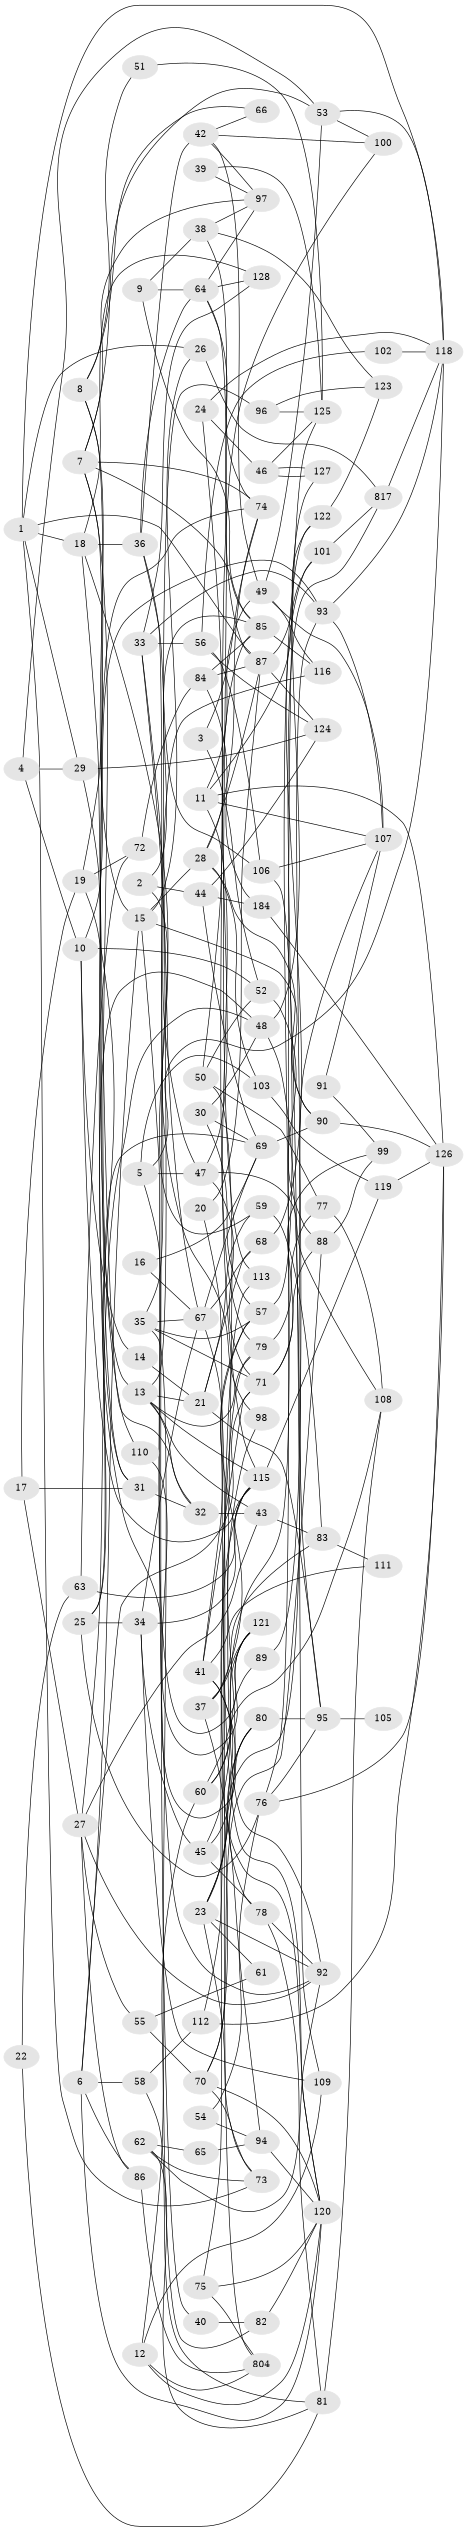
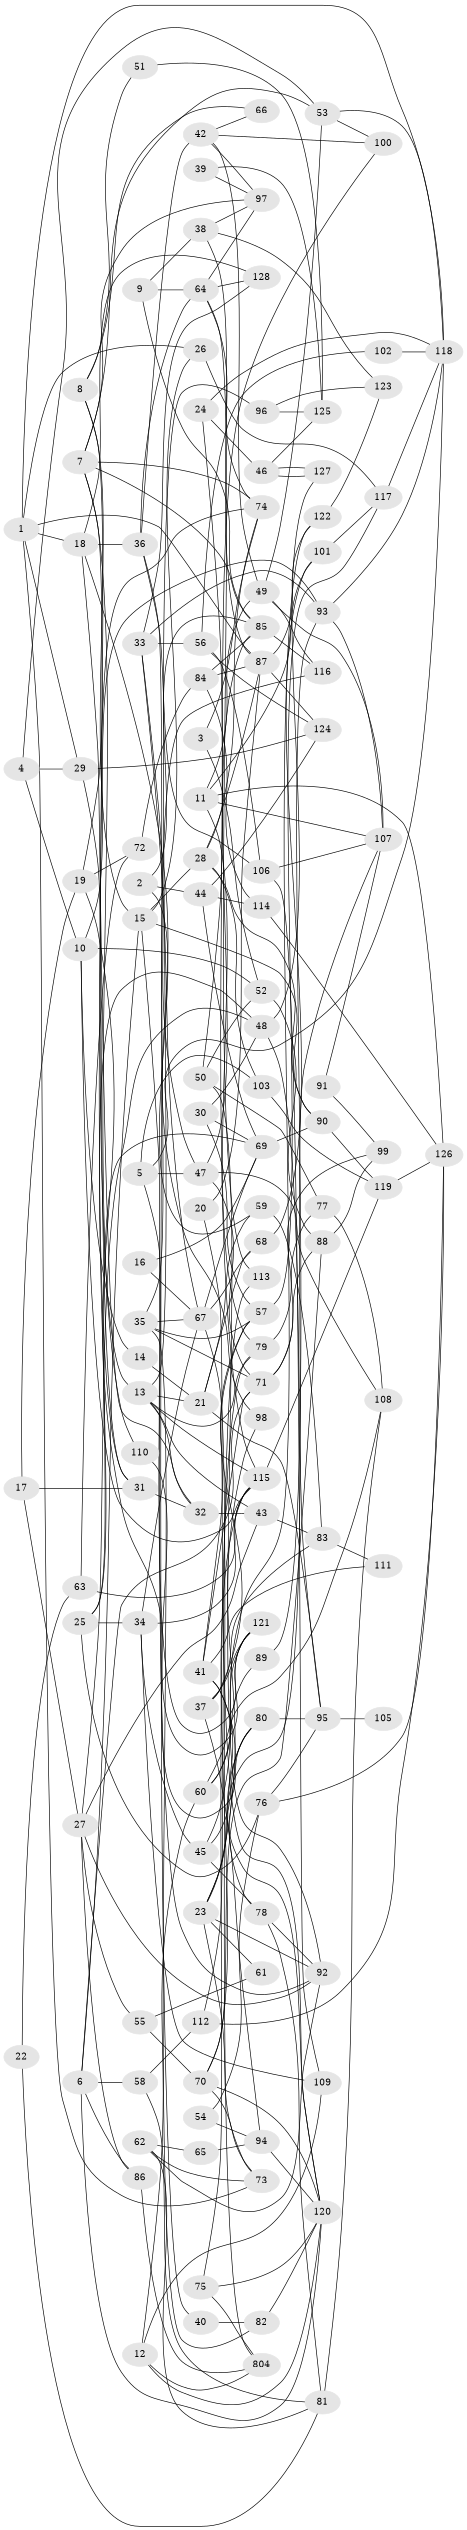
node "817": label "817" -> "117"
node "184": label "184" -> "114"
edge "125" -- "76": removed
edge "90" -- "126": now "90" -- "119"
